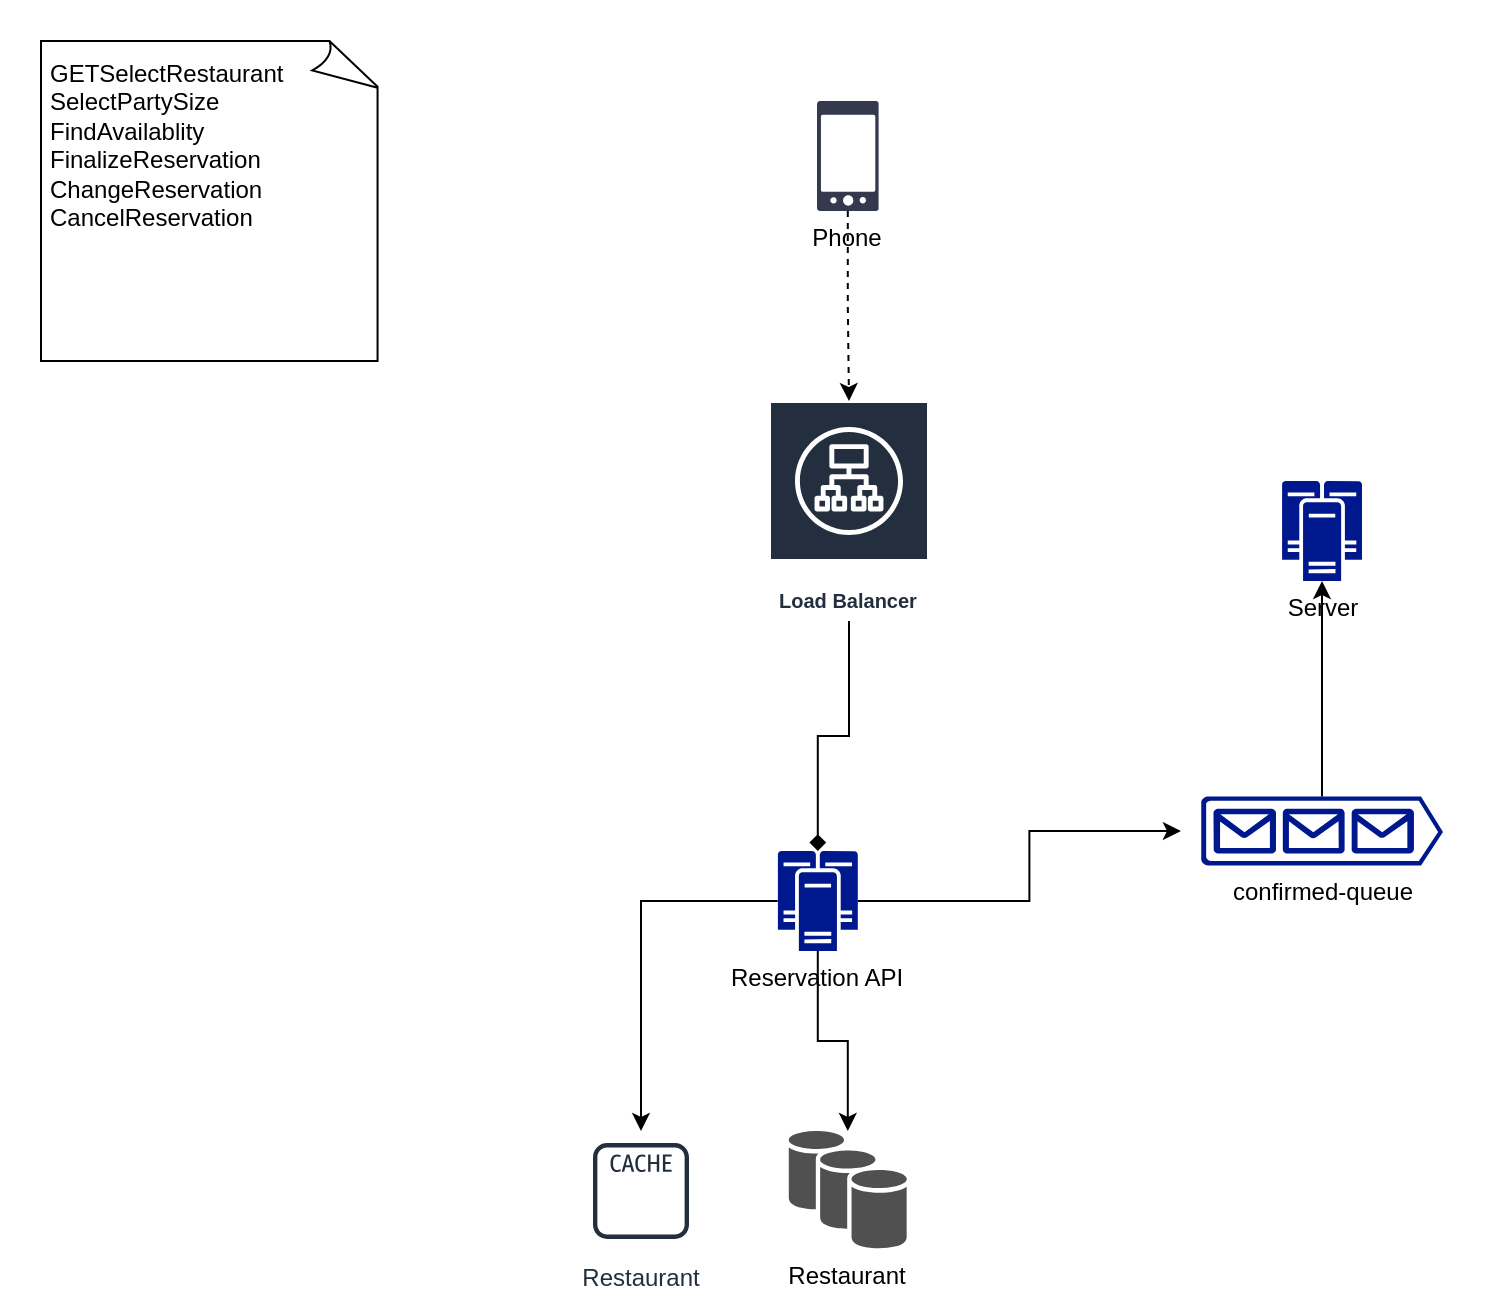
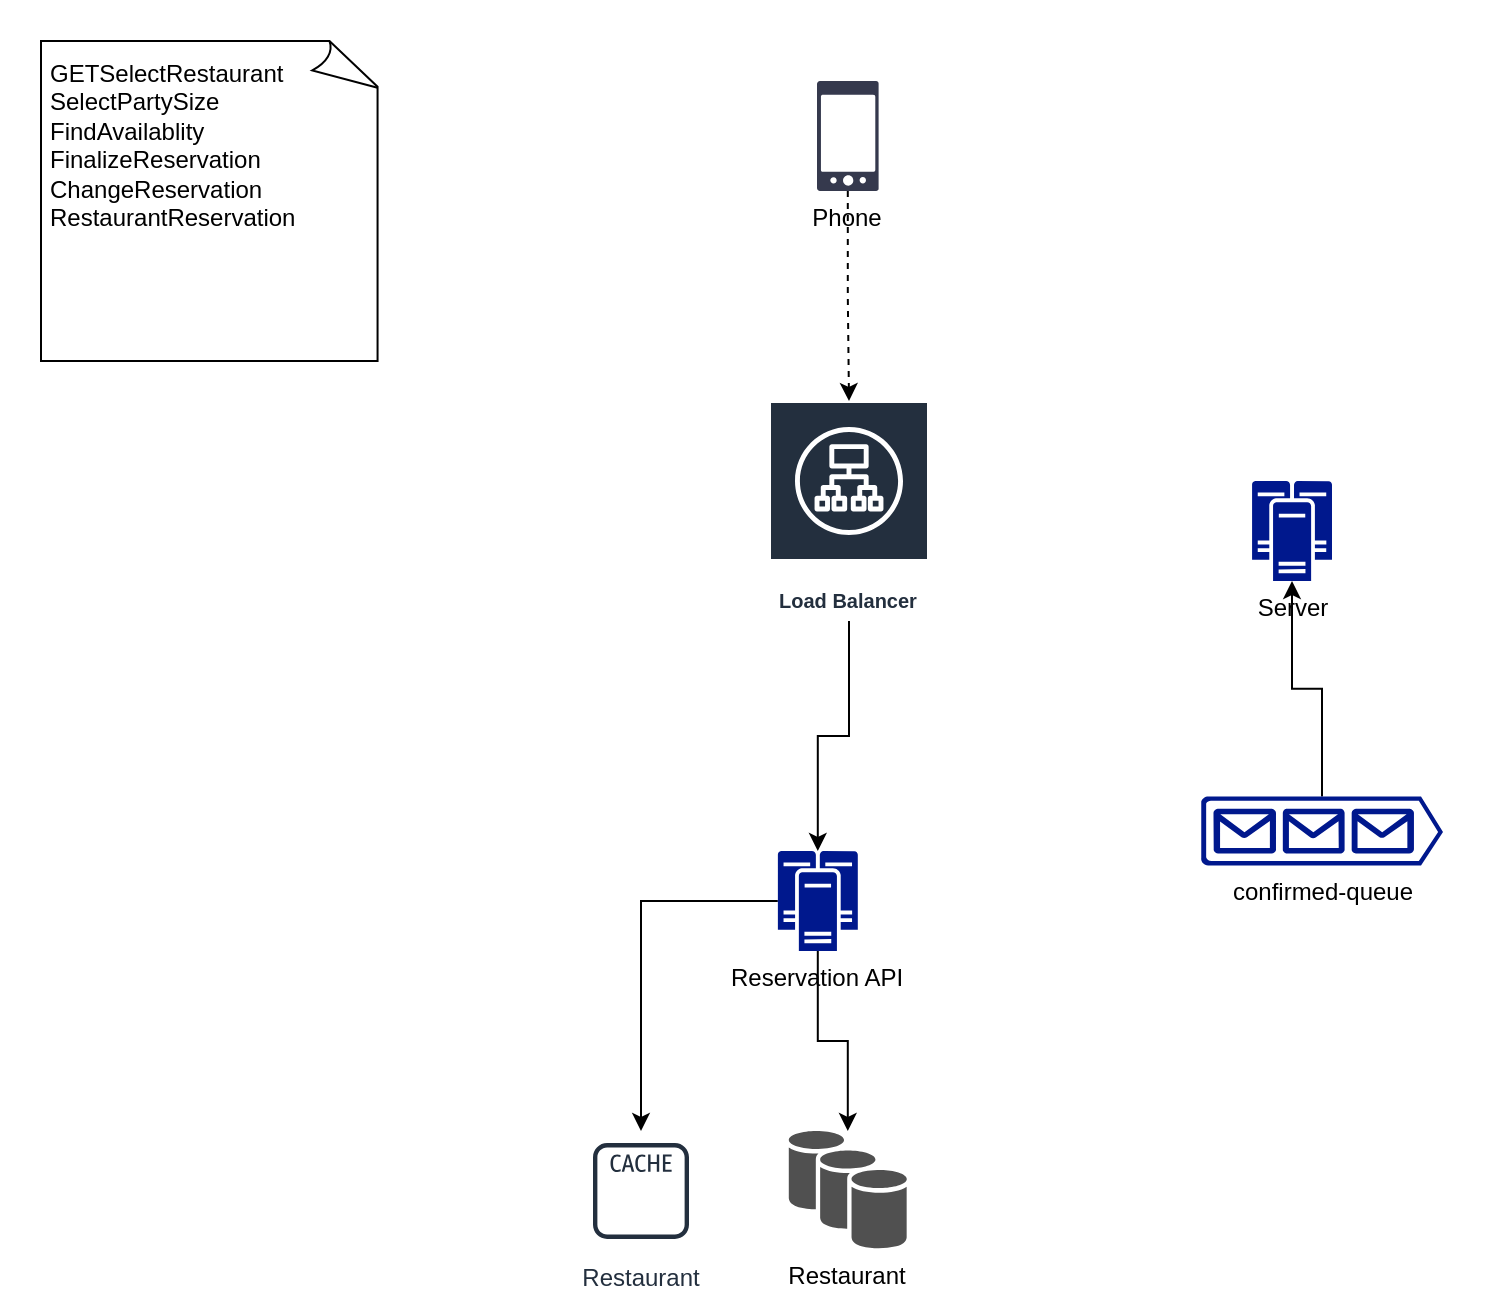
node "GETSelectRestaurant SelectPartySize FindAvailablity FinalizeReservation ChangeReservation CancelReservation": label "GETSelectRestaurant SelectPartySize FindAvailablity FinalizeReservation ChangeReservation CancelReservation" -> "GETSelectRestaurant SelectPartySize FindAvailablity FinalizeReservation ChangeReservation RestaurantReservation"
node "Phone": moved (848, 156) -> (848, 136)
node "Server": moved (1322, 531) -> (1292, 531)
edge "Load Balancer" -> "Reservation API": arrowhead diamond -> classic
edge "Reservation API" -> "confirmed-queue": removed
